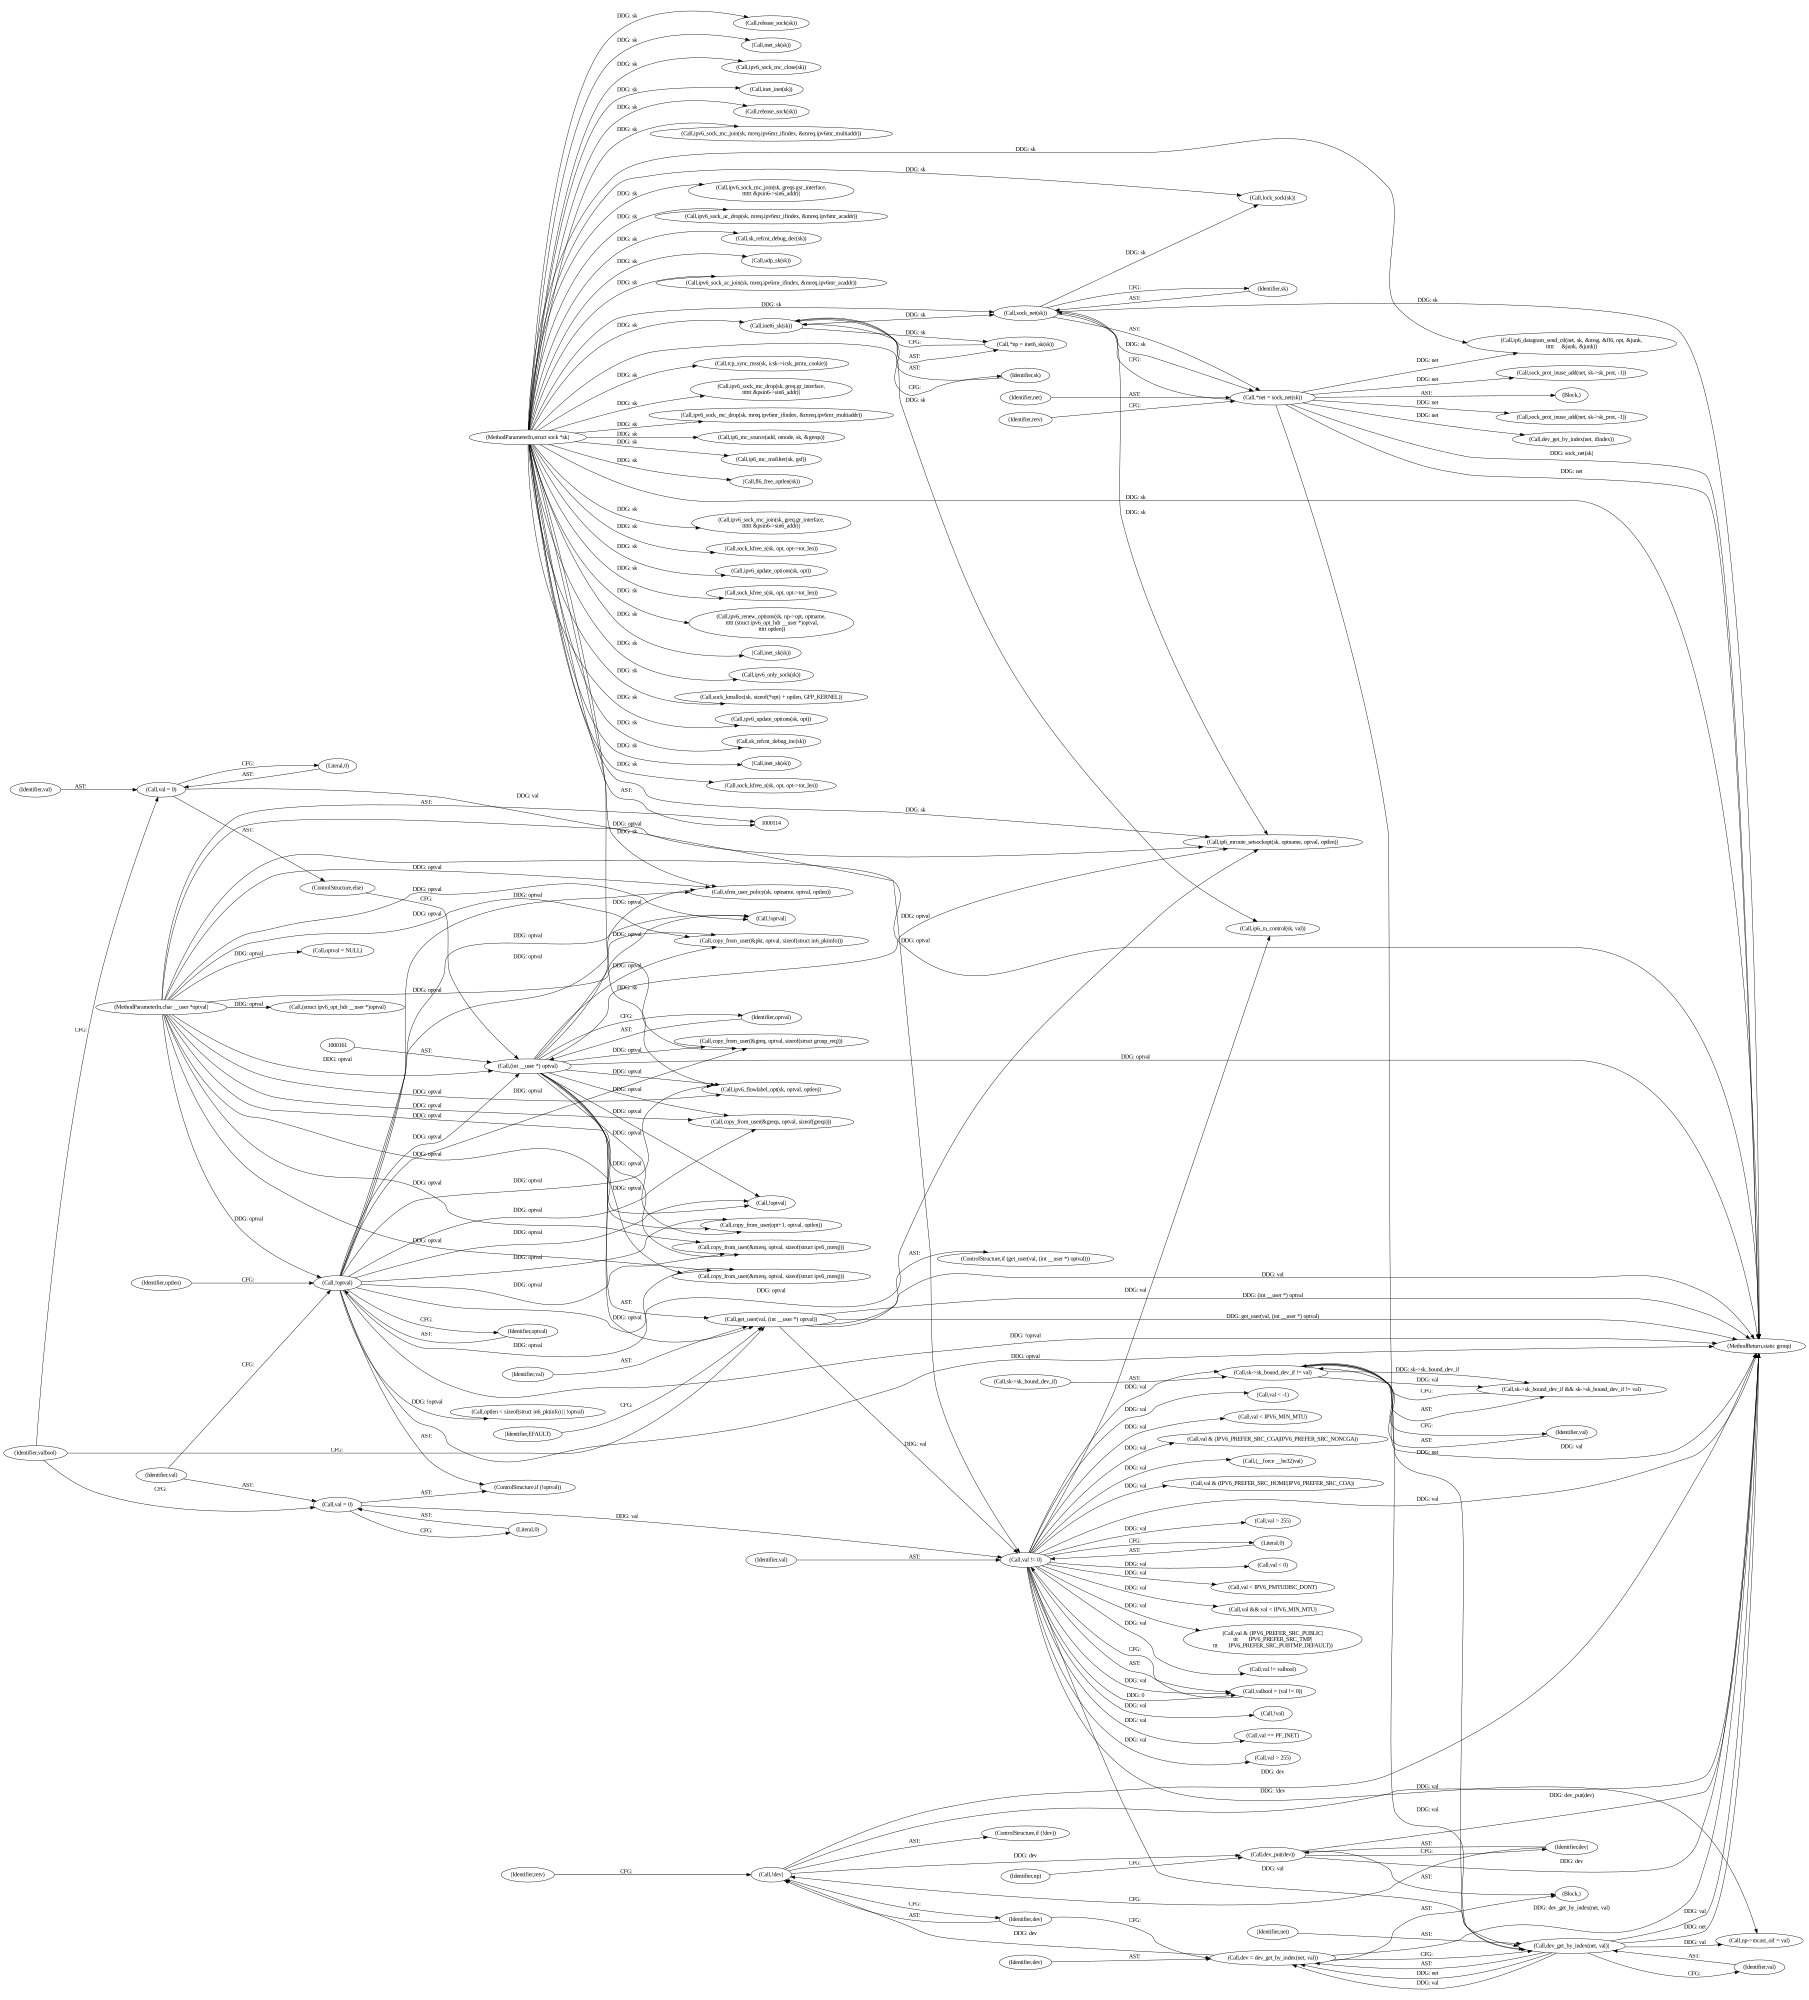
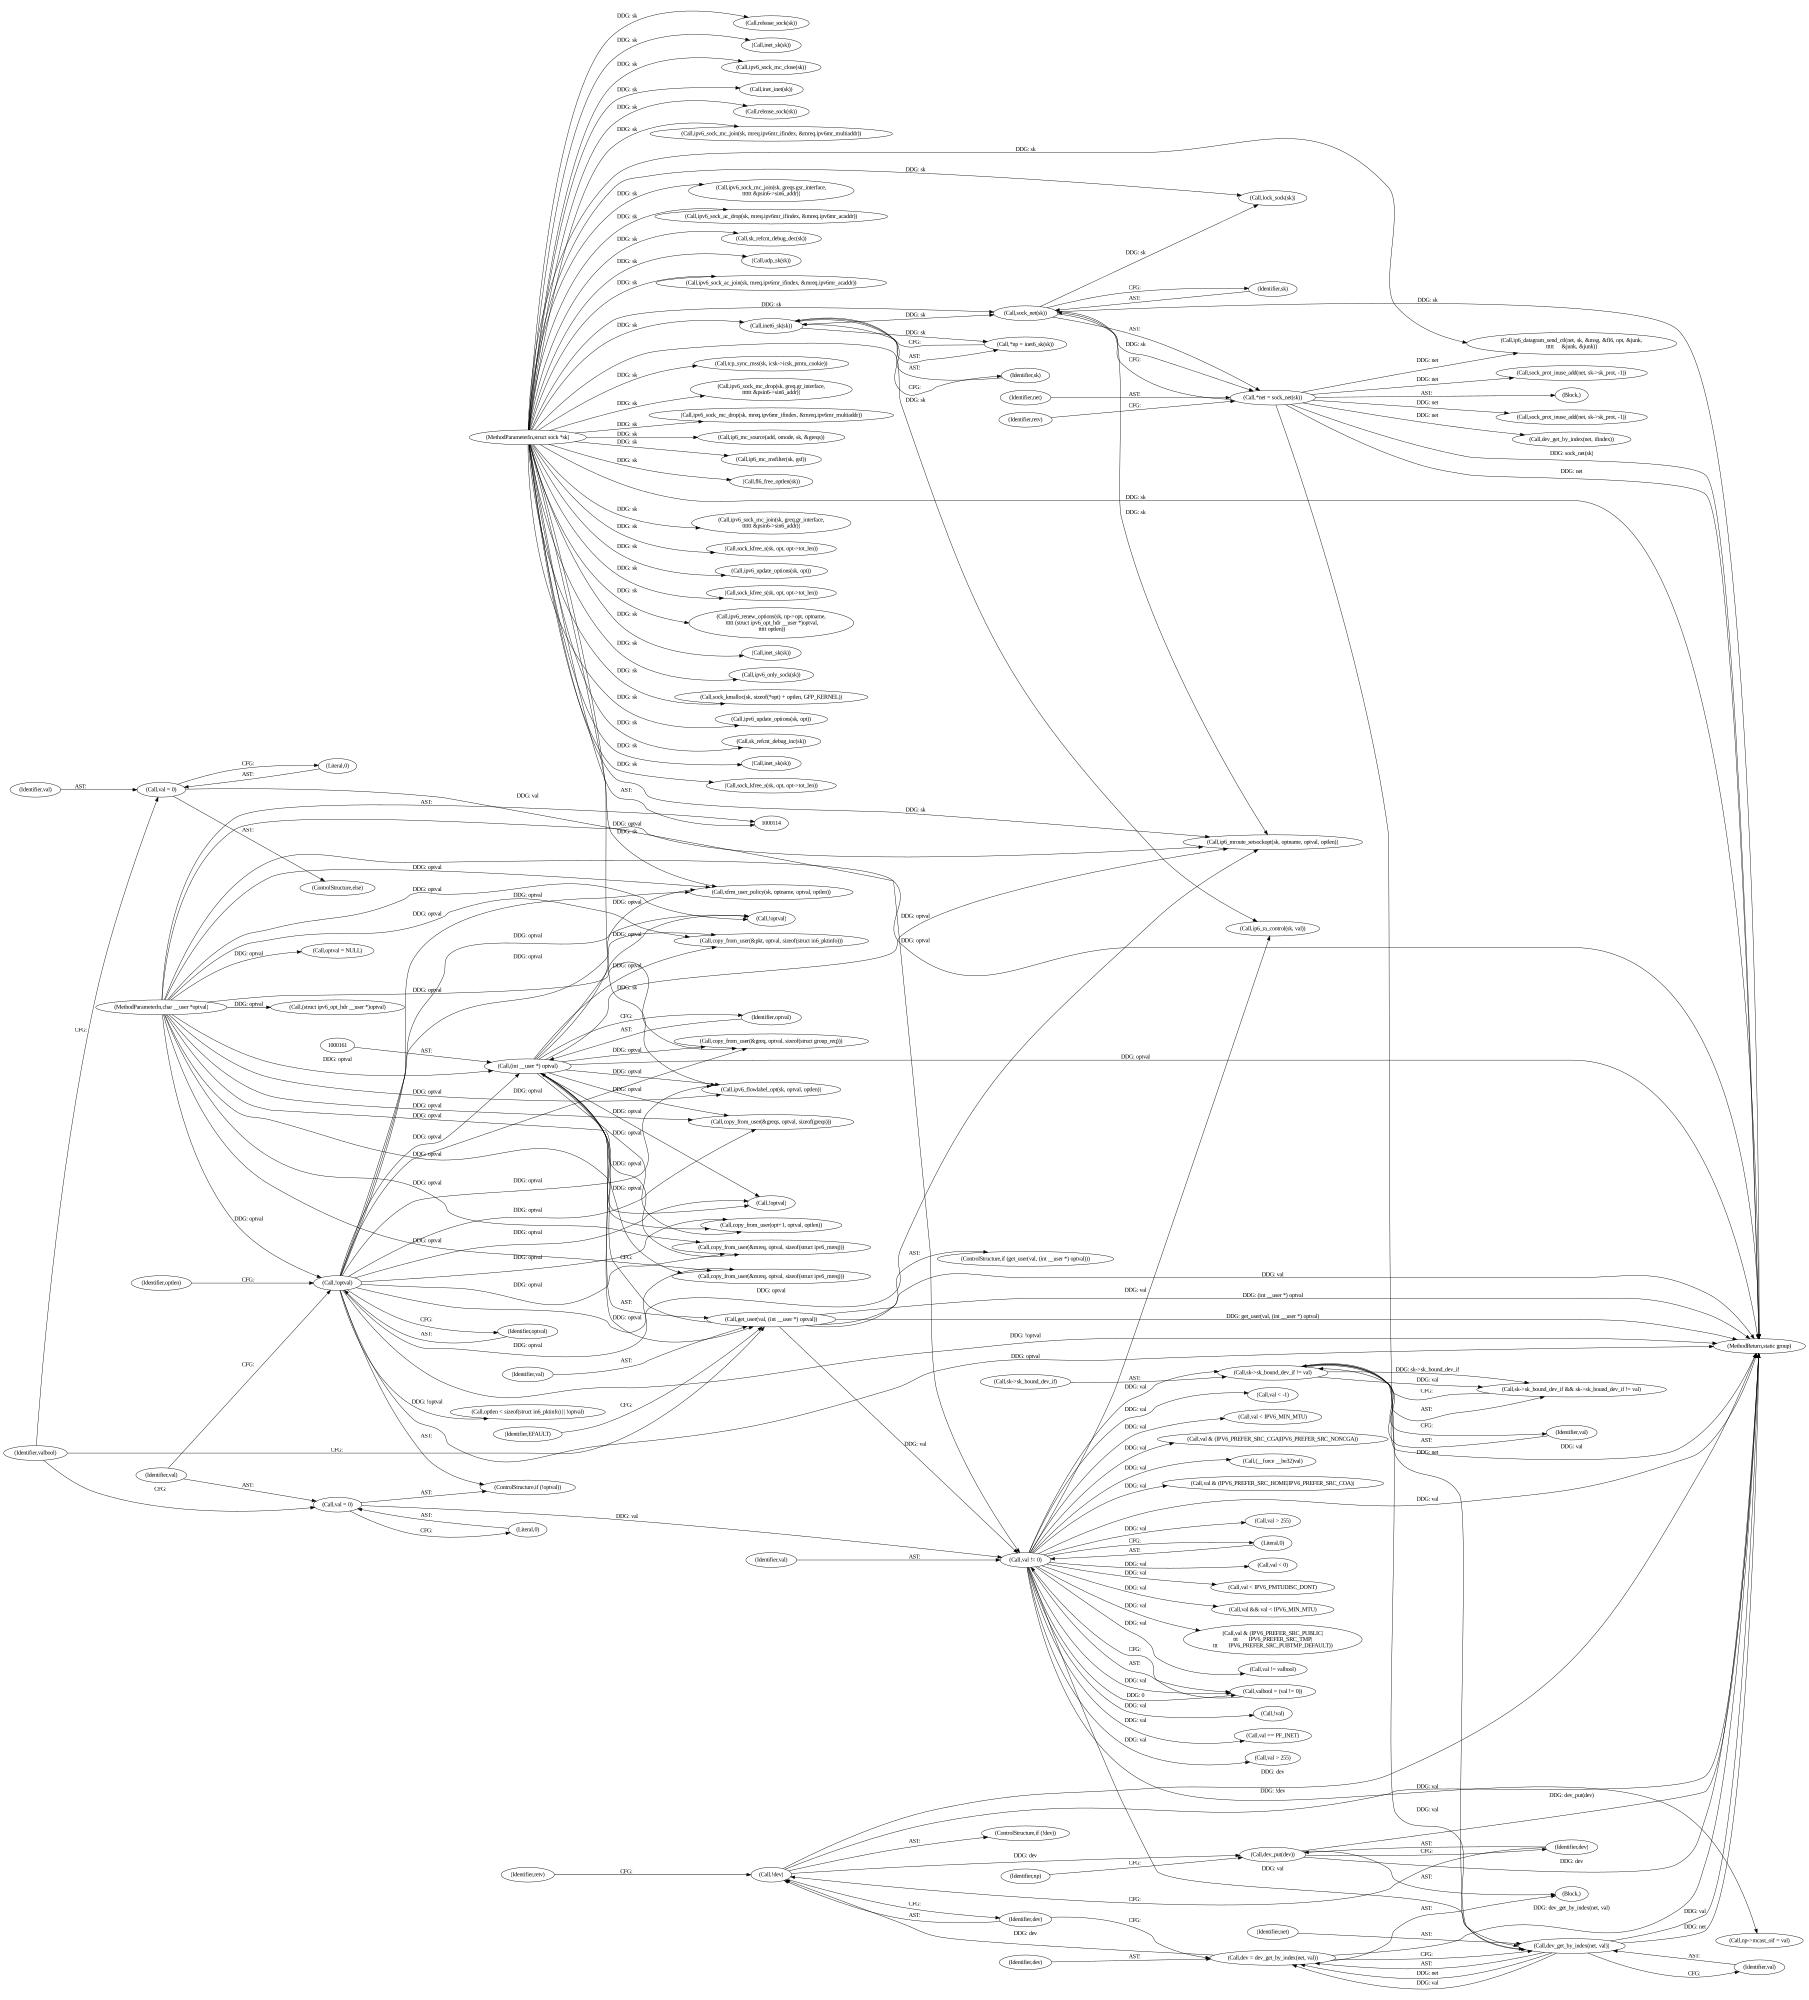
edge "(ControlStructure,else)" -> "(Call,(int __user *) optval)": now "(Call,get_user(val, (int __user *) optval))" -> "(Call,(int __user *) optval)"
edge "(Call,dev_get_by_index(net, val))" -> "(Call,np->mcast_oif = val)": removed, label "DDG: val"
